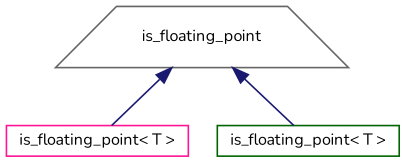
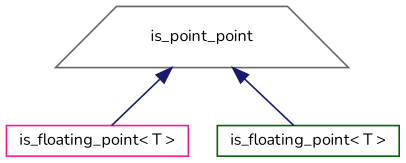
node "is_floating_point": label "is_floating_point" -> "is_point_point"
